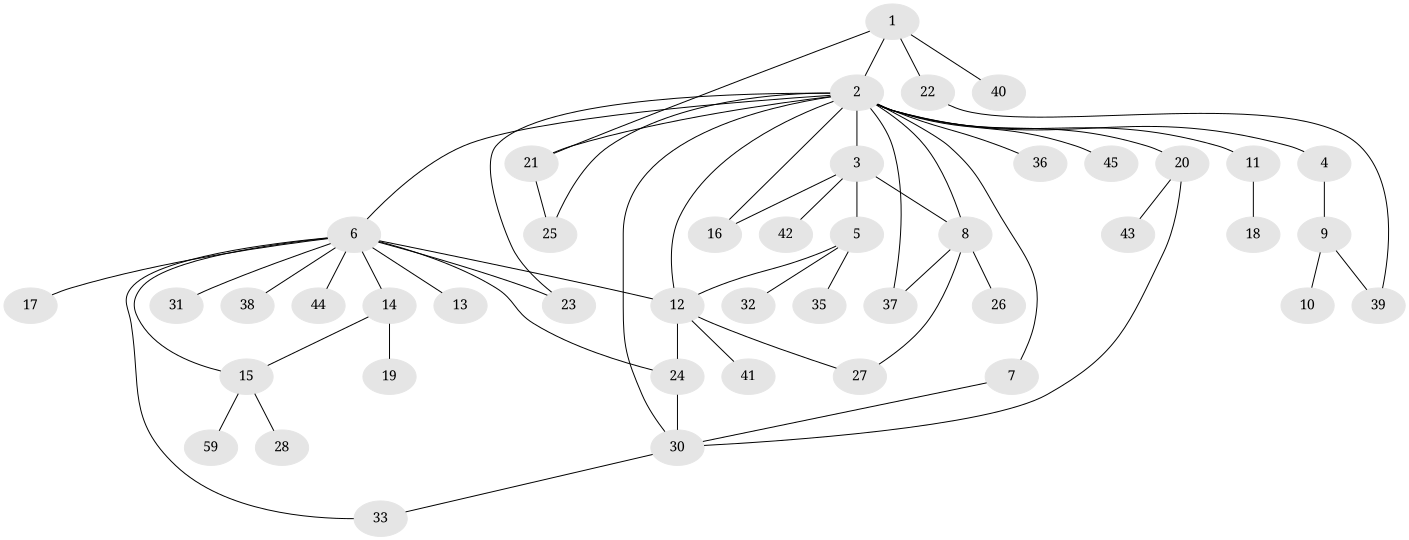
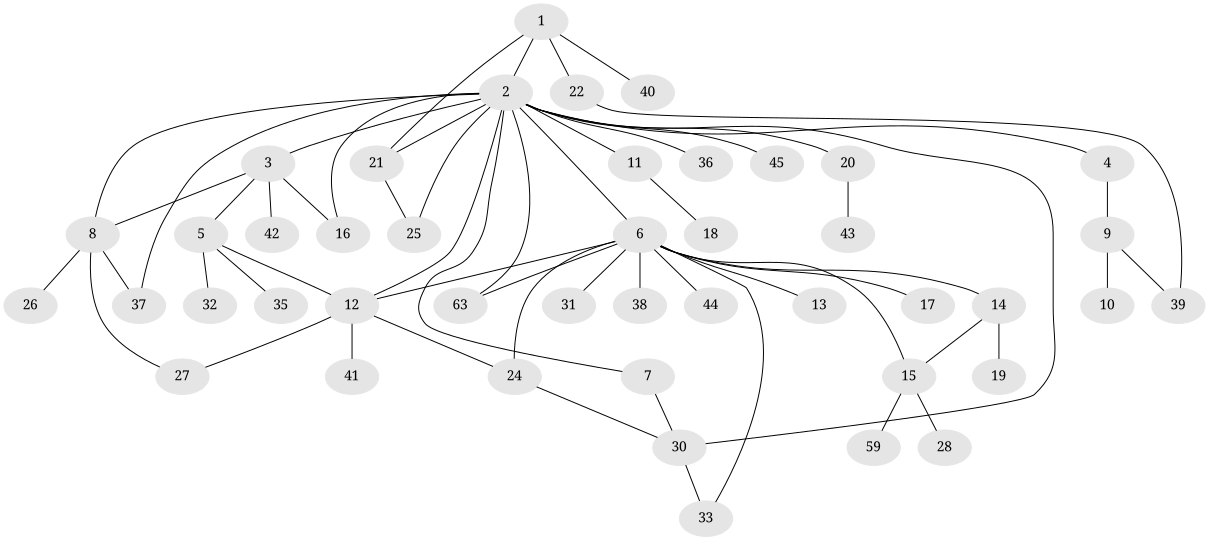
node "23": label "23" -> "63"
edge "20" -- "30": removed
